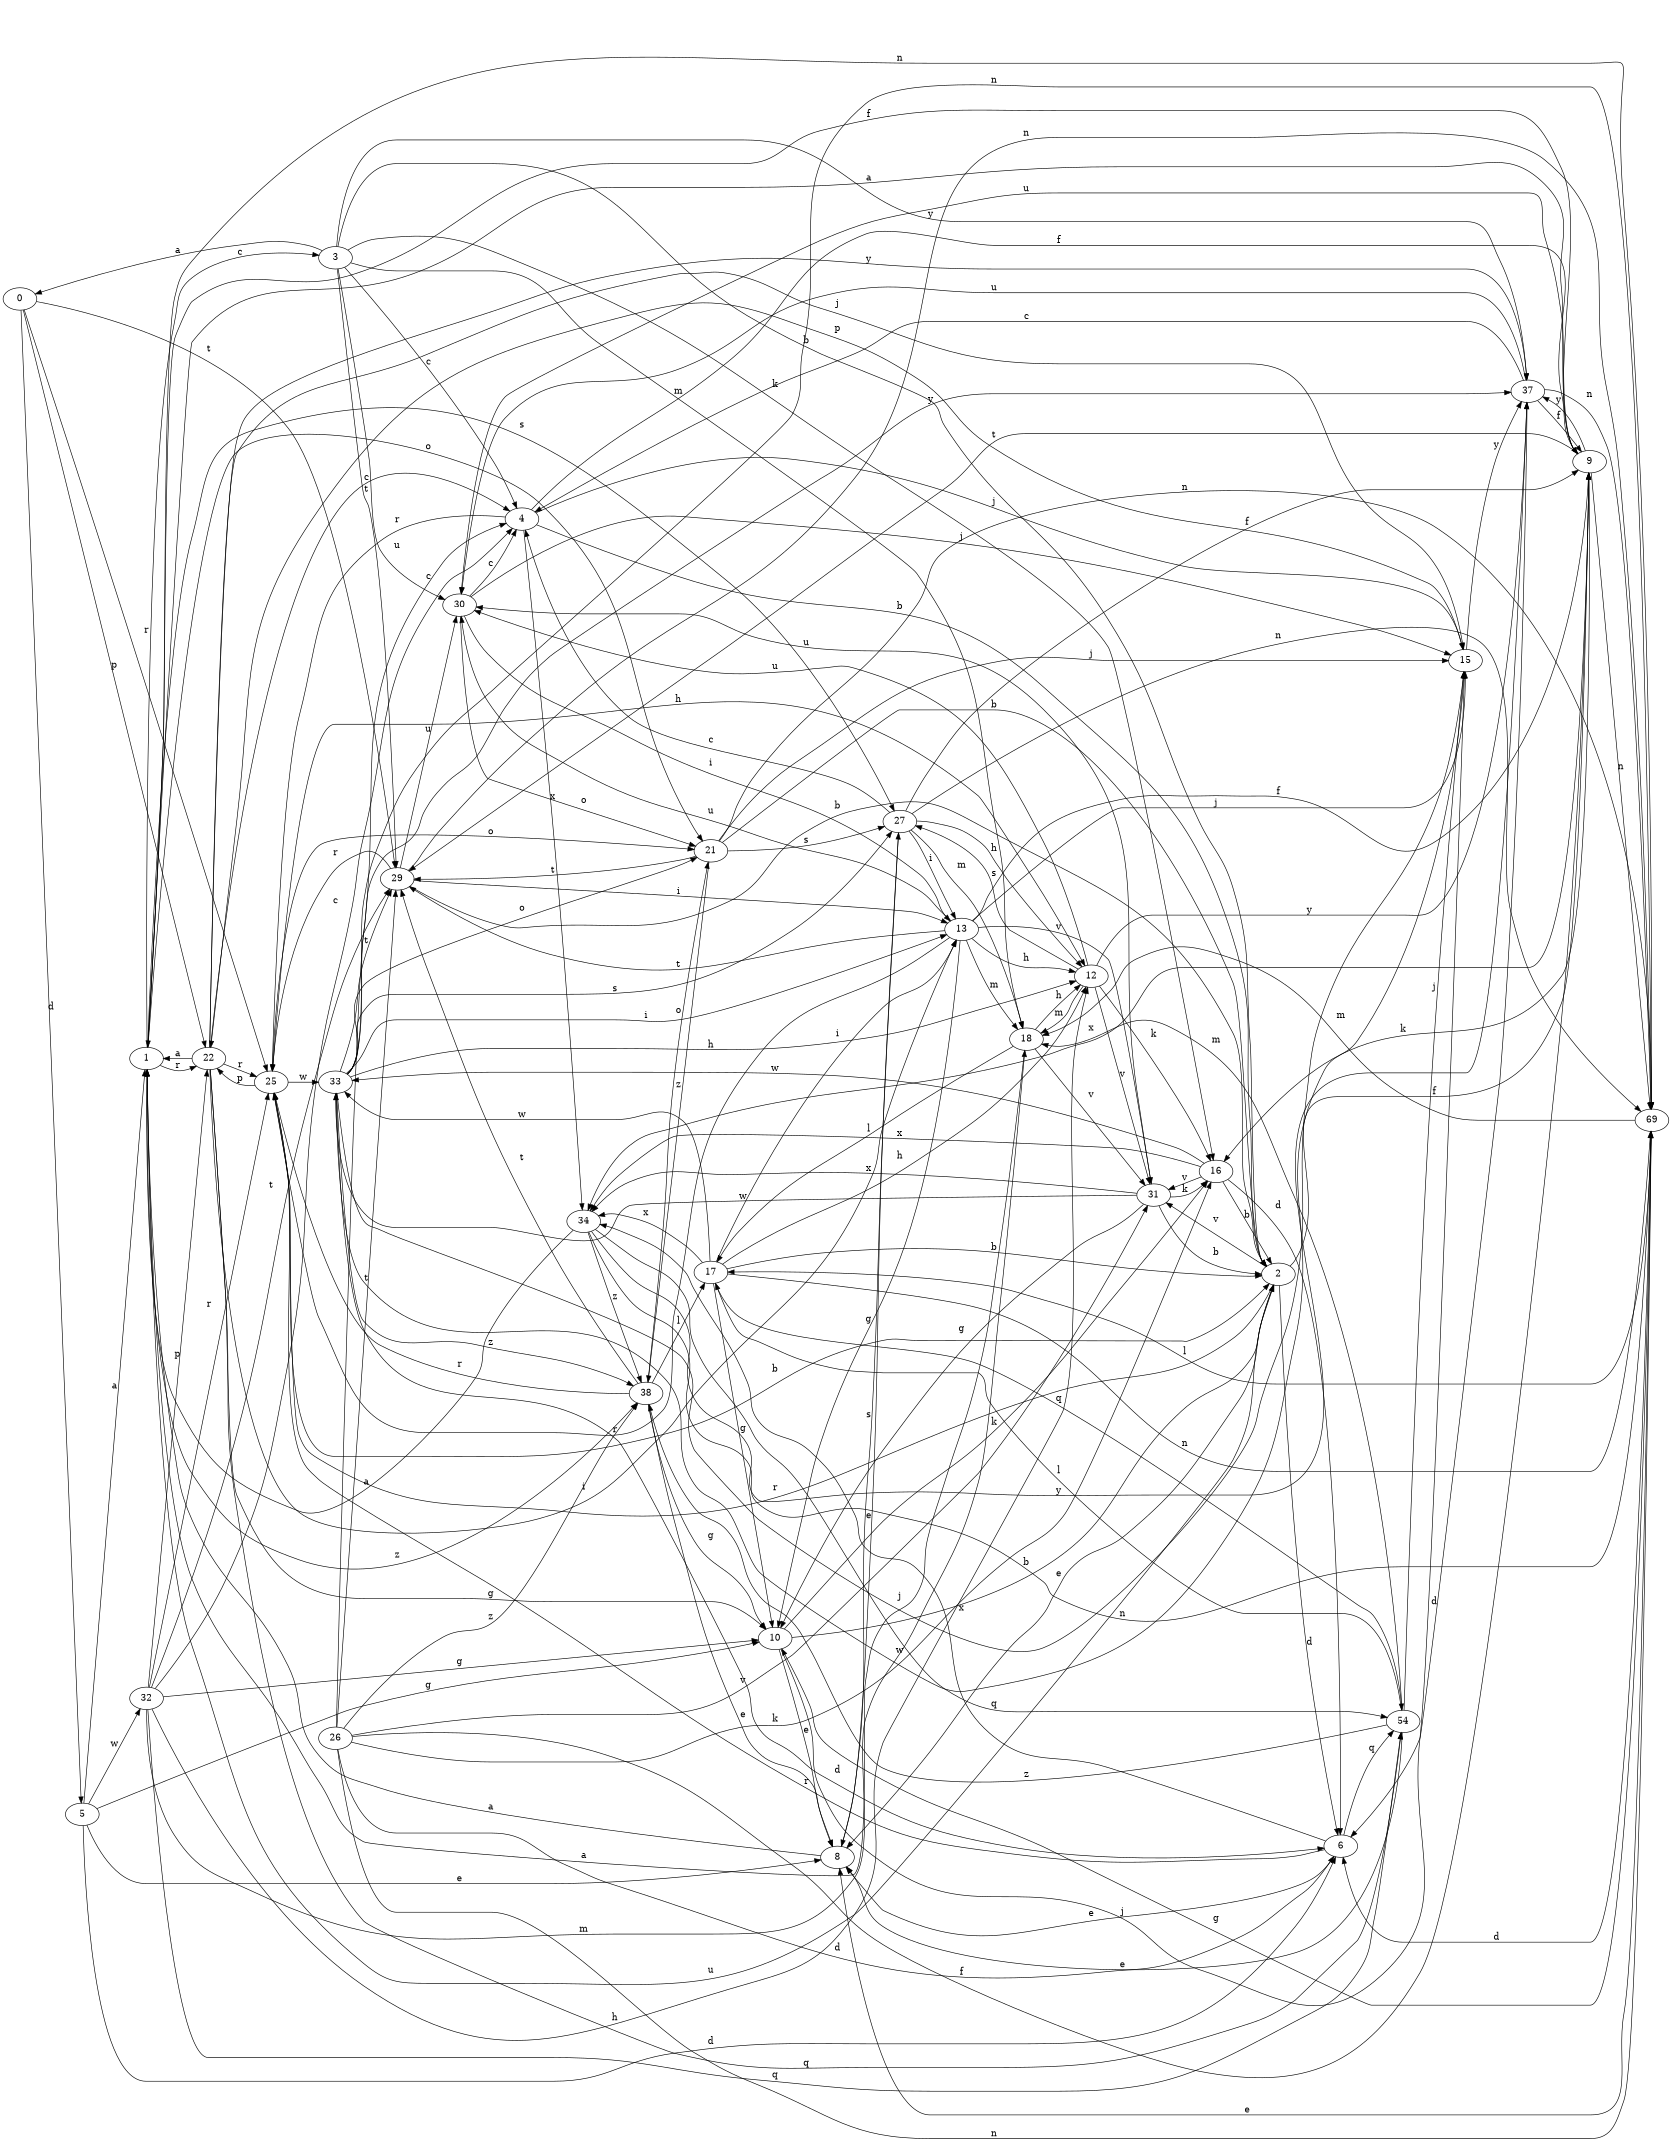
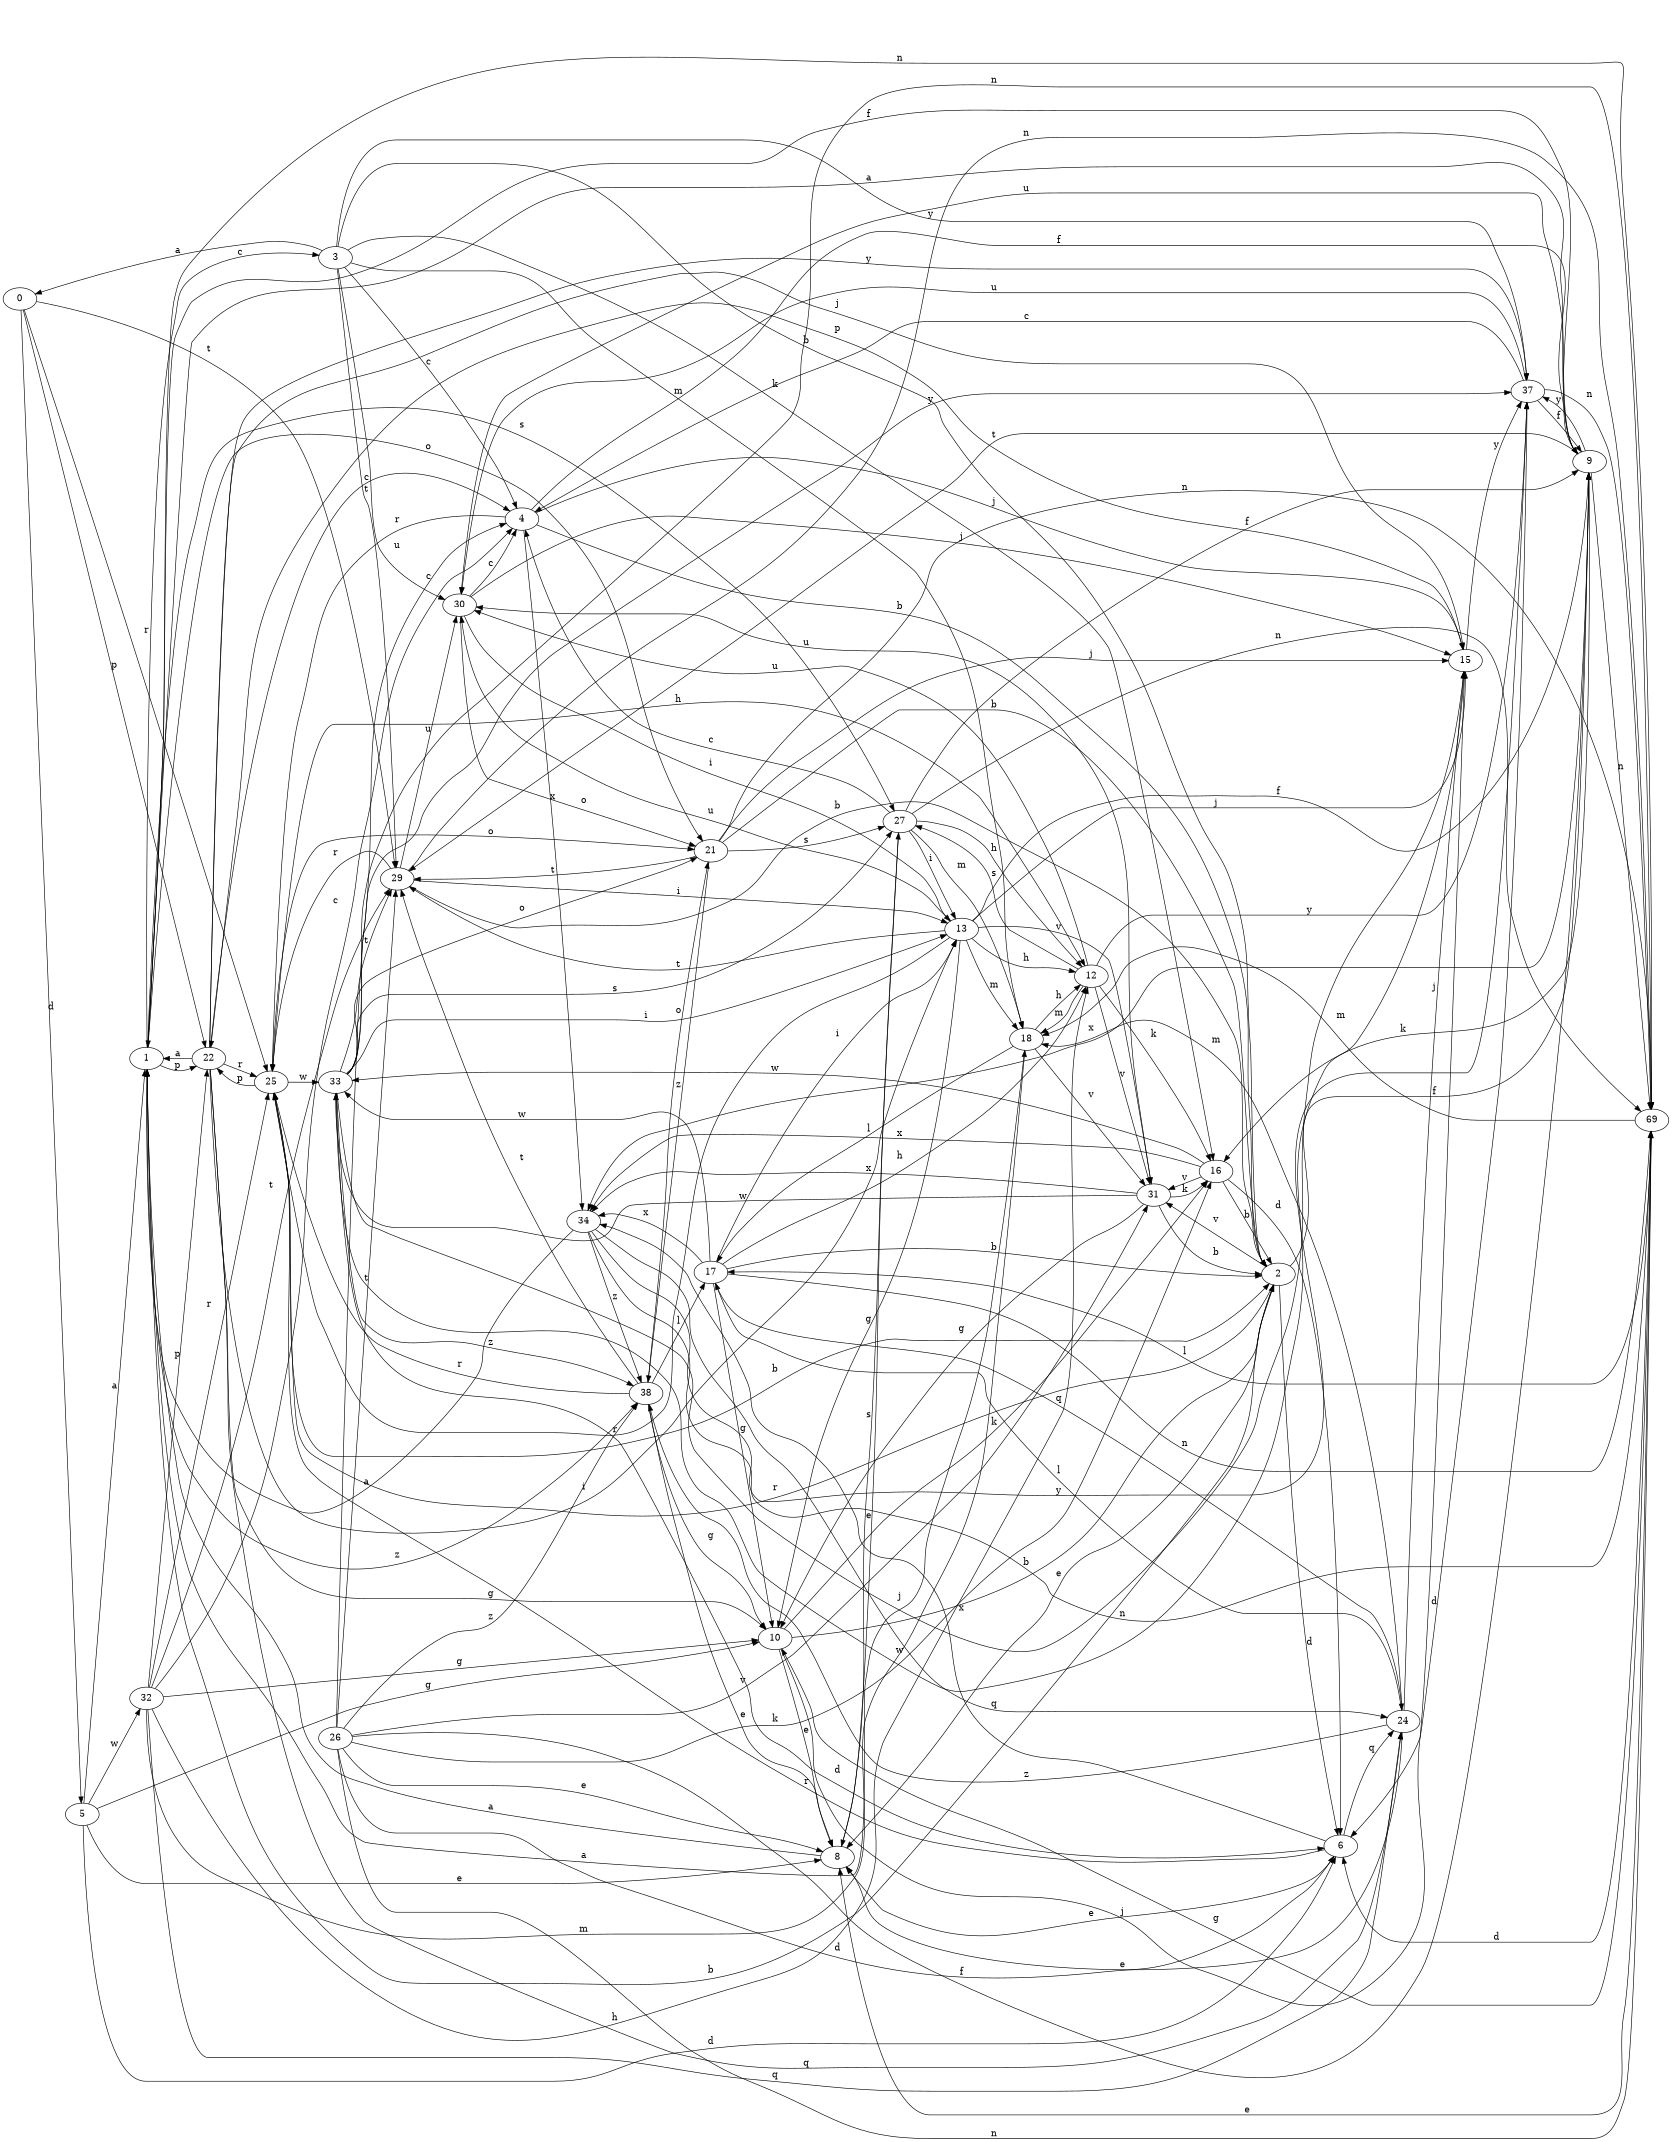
edge "33" -> "12": removed, label "h"
edge "1" -> "22": label "r" -> "p"
node "54": label "54" -> "24"
edge "26" -> "8": added, label "e"
edge "1" -> "2": label "u" -> "b"
